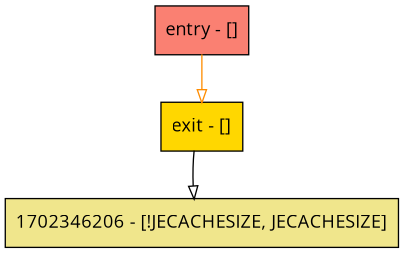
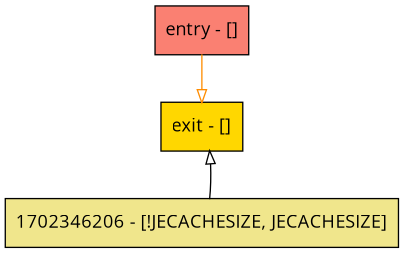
edge "exit - []" -> "1702346206 - [!JECACHESIZE, JECACHESIZE]": reversed
